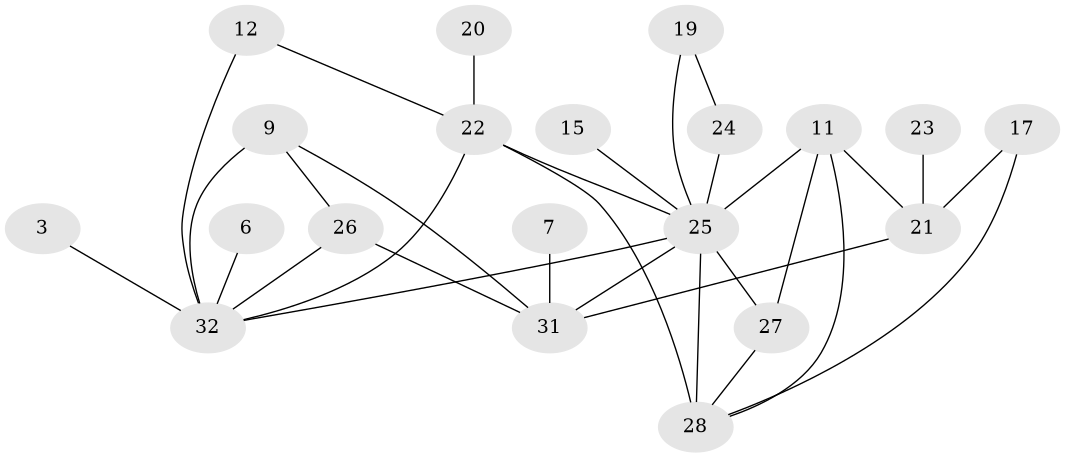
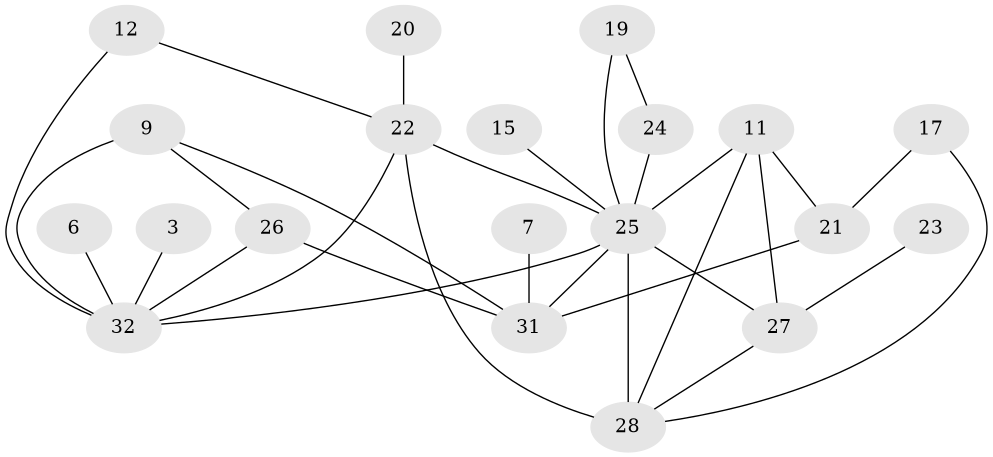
edge "23" -- "21": now "23" -- "27"
